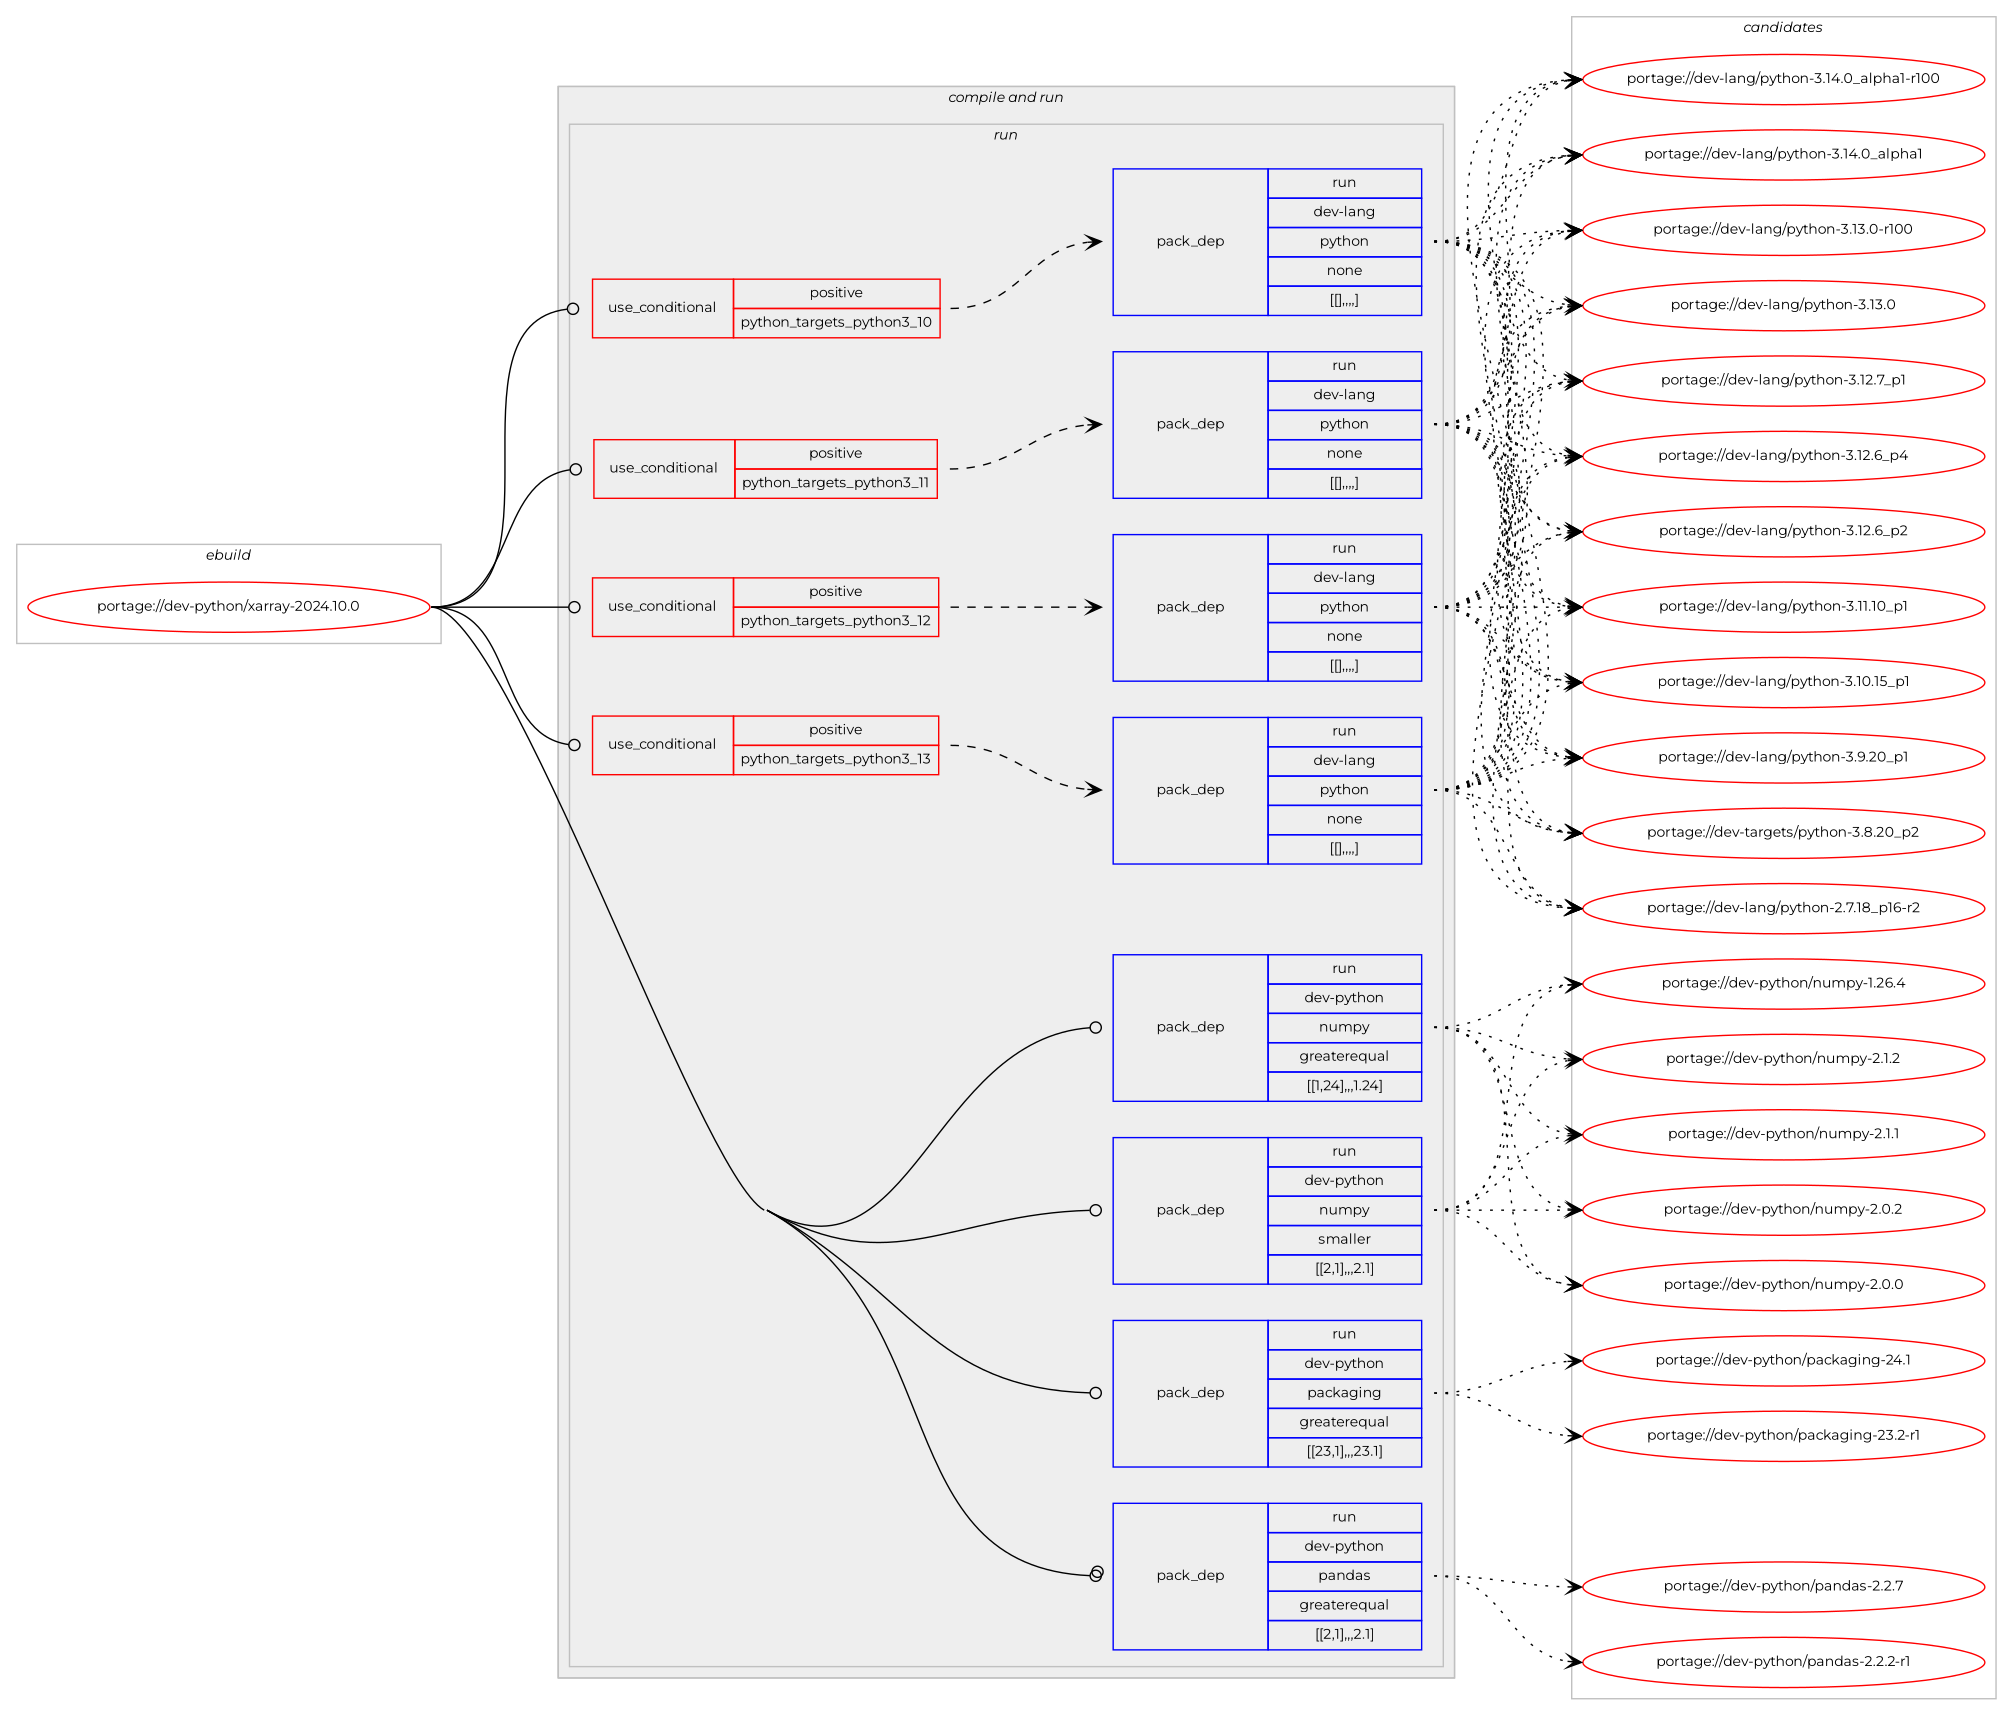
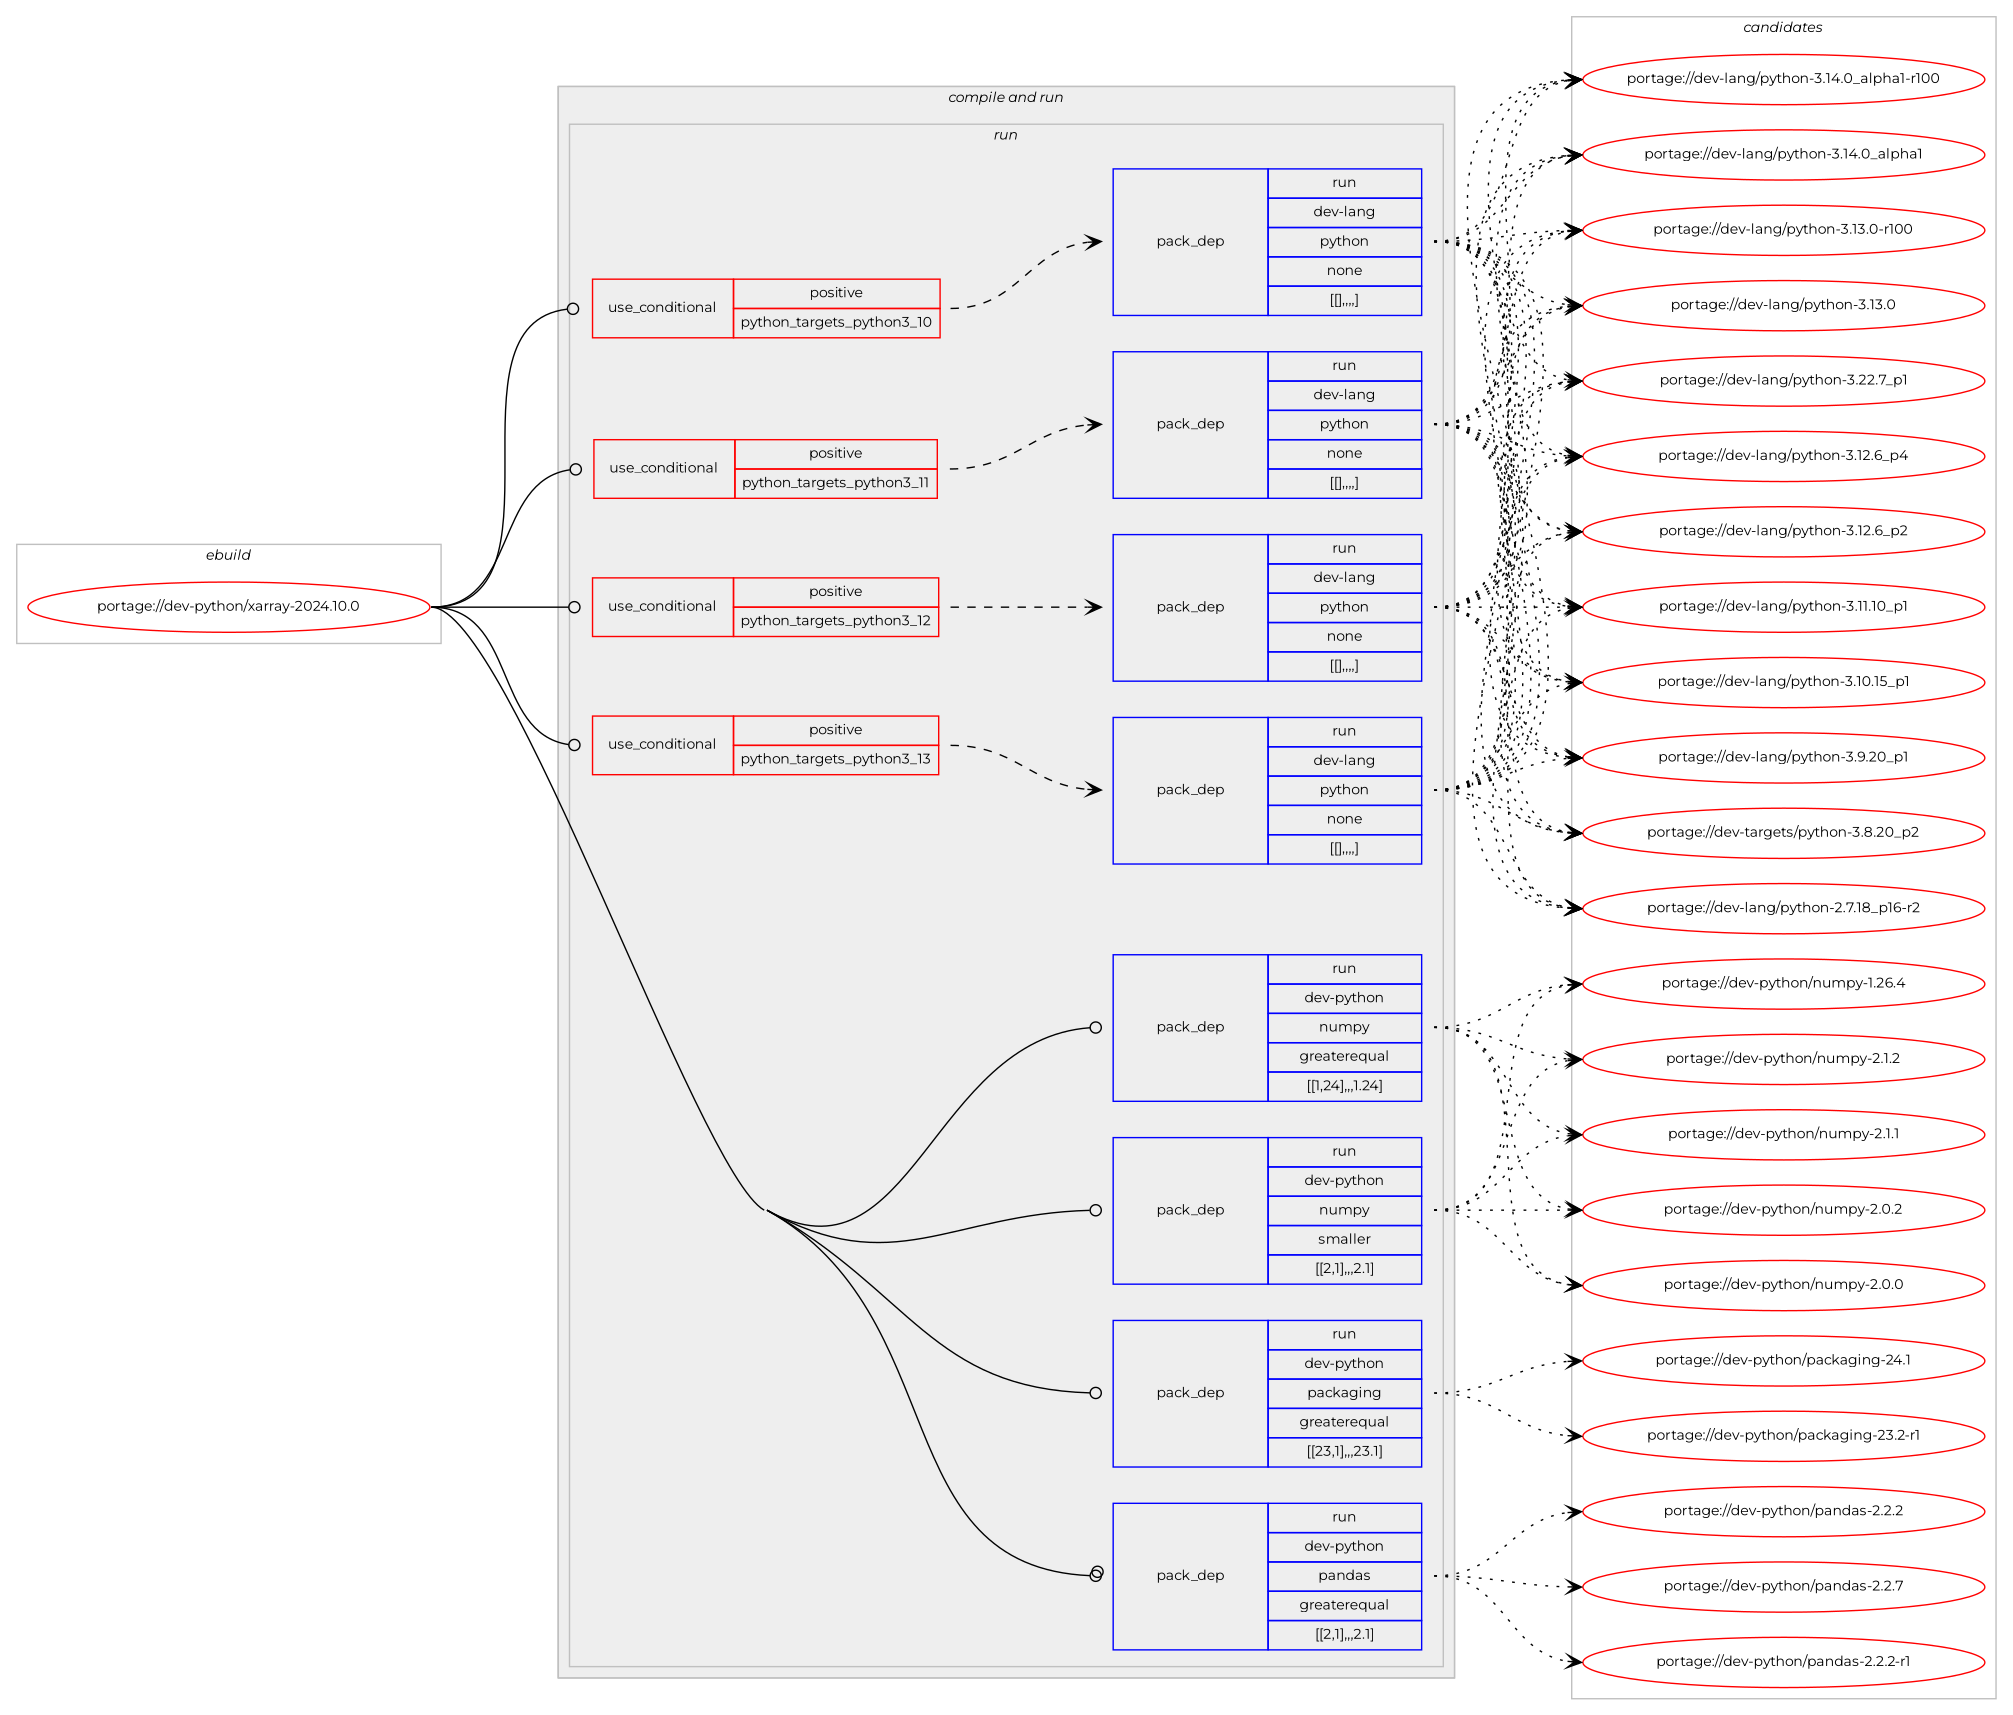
node "portage://dev-lang/python-3.12.7_p1": label "portage://dev-lang/python-3.12.7_p1" -> "portage://dev-lang/python-3.22.7_p1"
node "portage://dev-python/pandas-2.2.2": added
